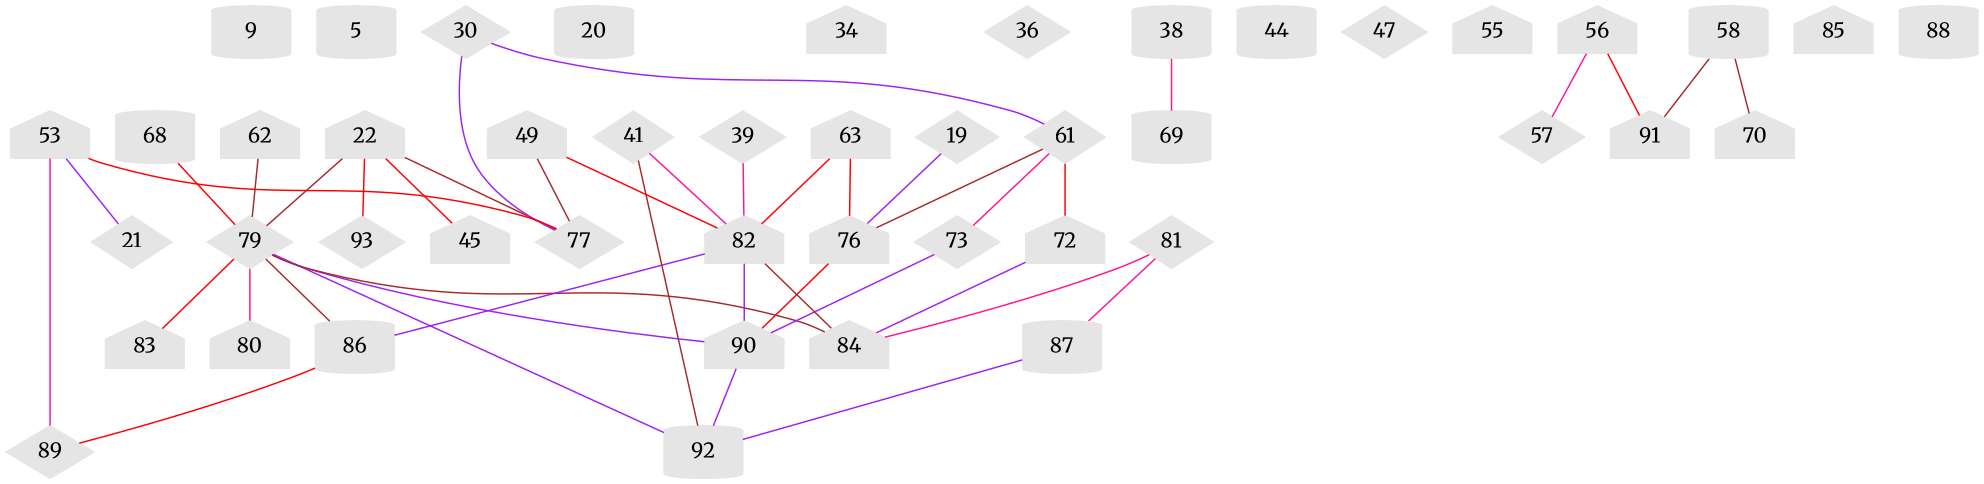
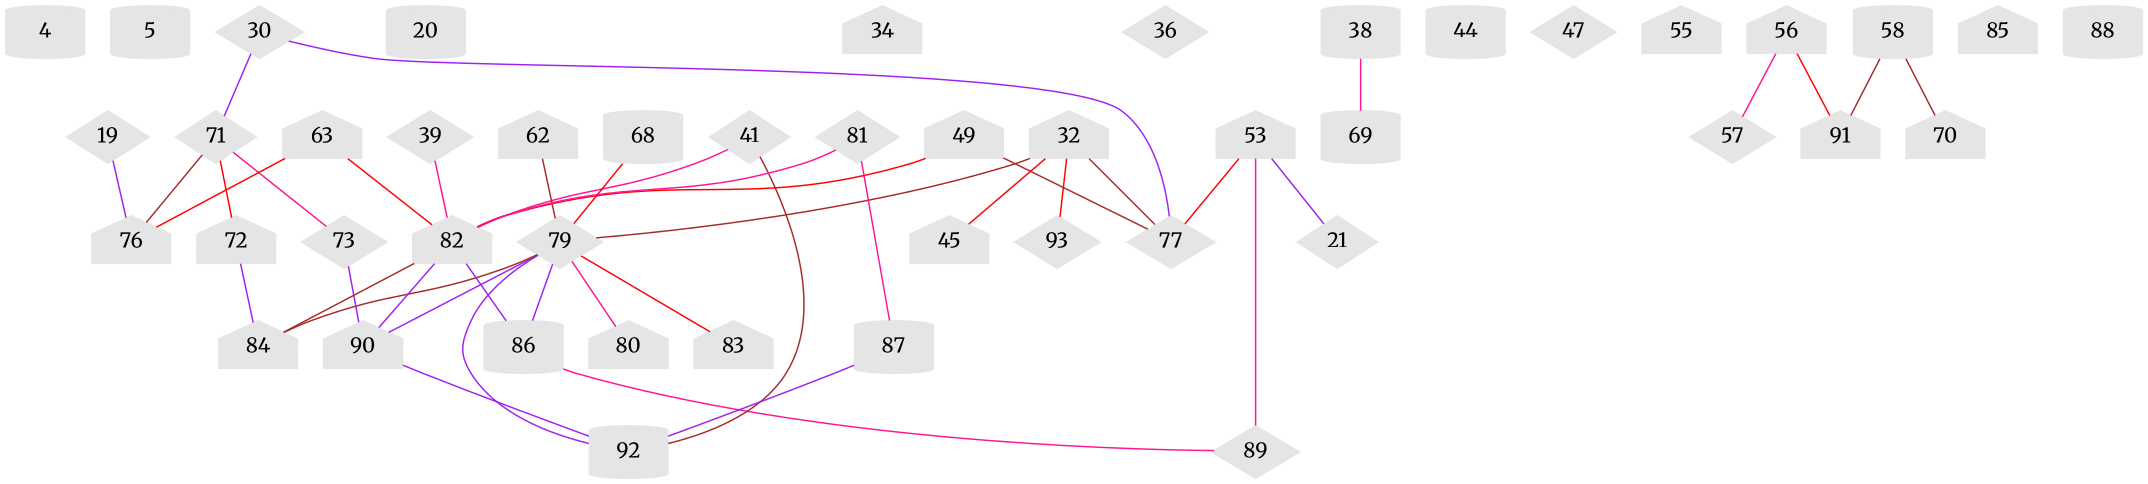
node "9": label "9" -> "4"
node "22": label "22" -> "32"
node "61": label "61" -> "71"
edge "79" -- "86": color brown -> purple
edge "76" -- "90": removed
edge "81" -- "84": now "81" -- "82"
edge "86" -- "89": color red -> deeppink
